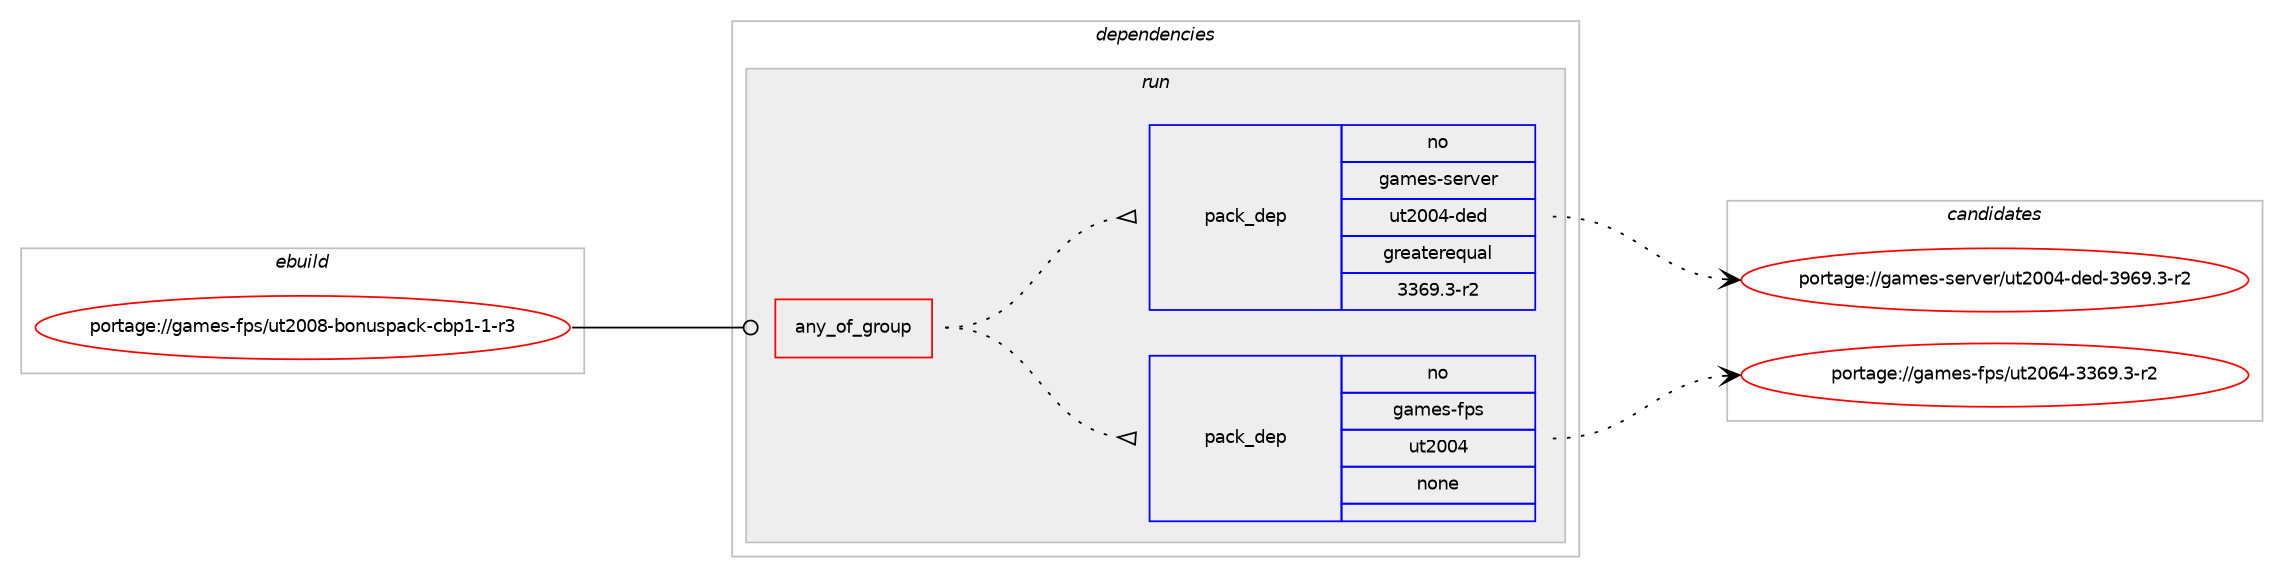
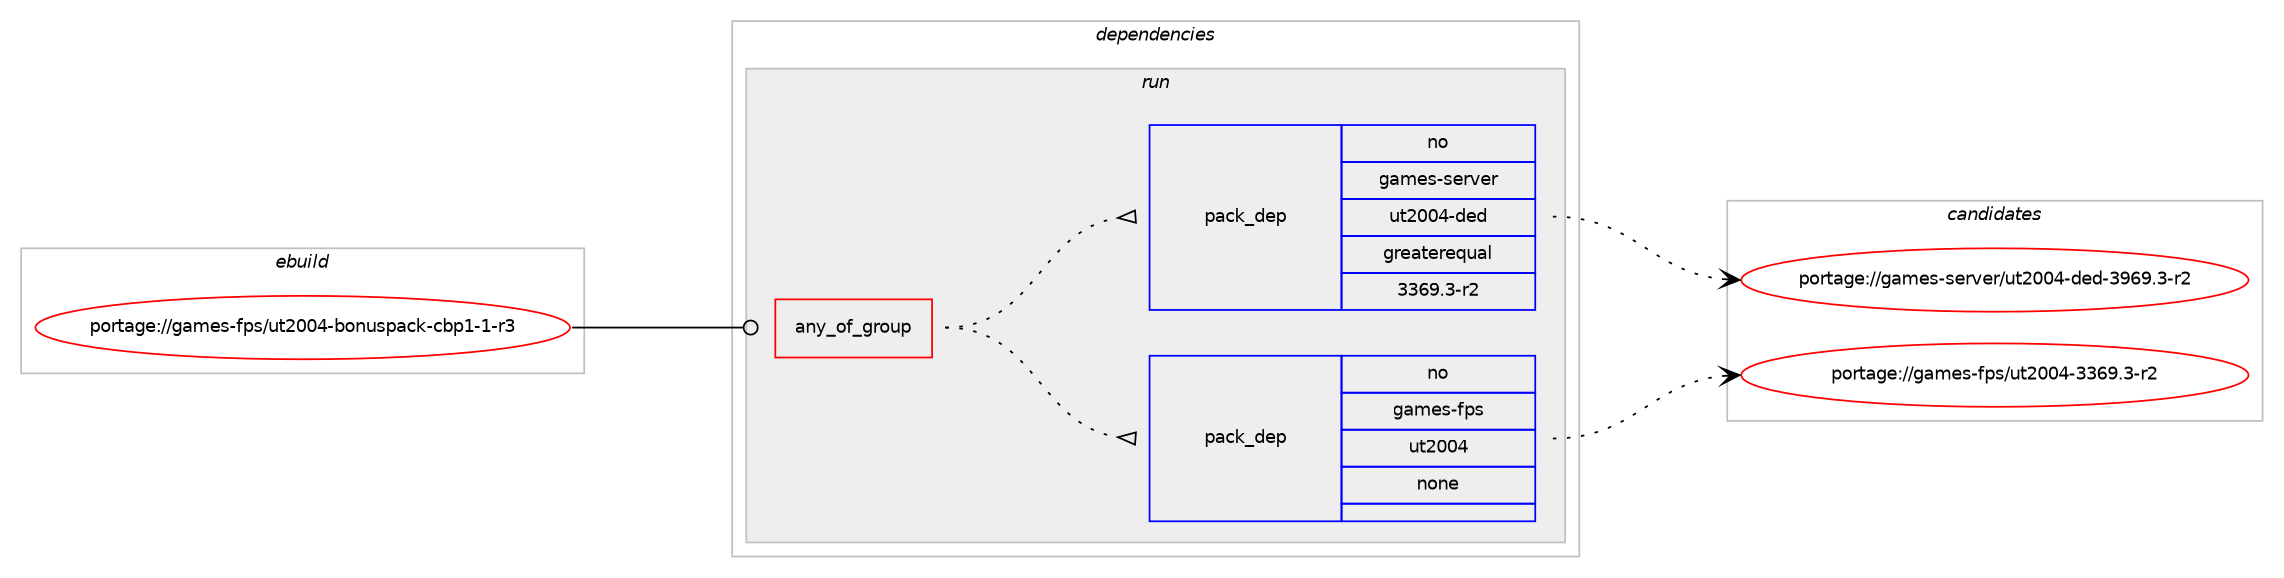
node "portage://games-fps/ut2008-bonuspack-cbp1-1-r3": label "portage://games-fps/ut2008-bonuspack-cbp1-1-r3" -> "portage://games-fps/ut2004-bonuspack-cbp1-1-r3"
node "portage://games-fps/ut2064-3369.3-r2": label "portage://games-fps/ut2064-3369.3-r2" -> "portage://games-fps/ut2004-3369.3-r2"
